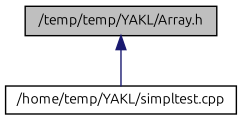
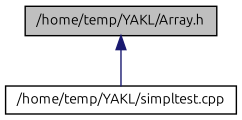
node "/temp/temp/YAKL/Array.h": label "/temp/temp/YAKL/Array.h" -> "/home/temp/YAKL/Array.h"
